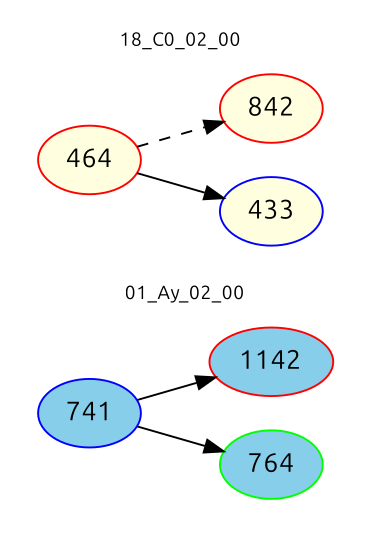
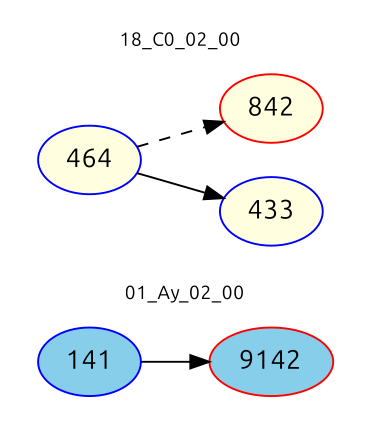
node "464": color red -> blue
node "1142": label "1142" -> "9142"
node "741": label "741" -> "141"
node "764": removed
